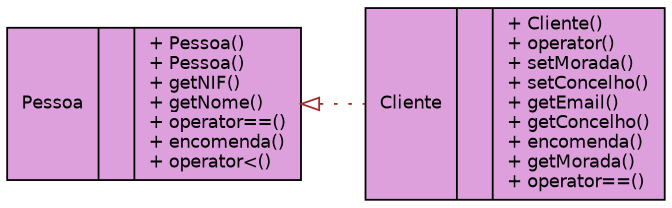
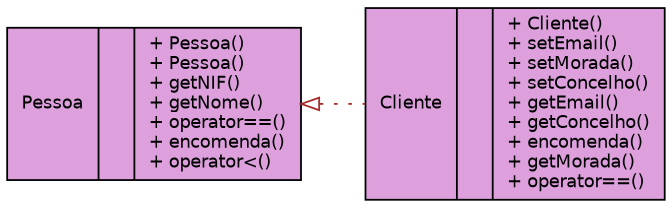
node "Cliente": text "+ operator()" -> "+ setEmail()"
